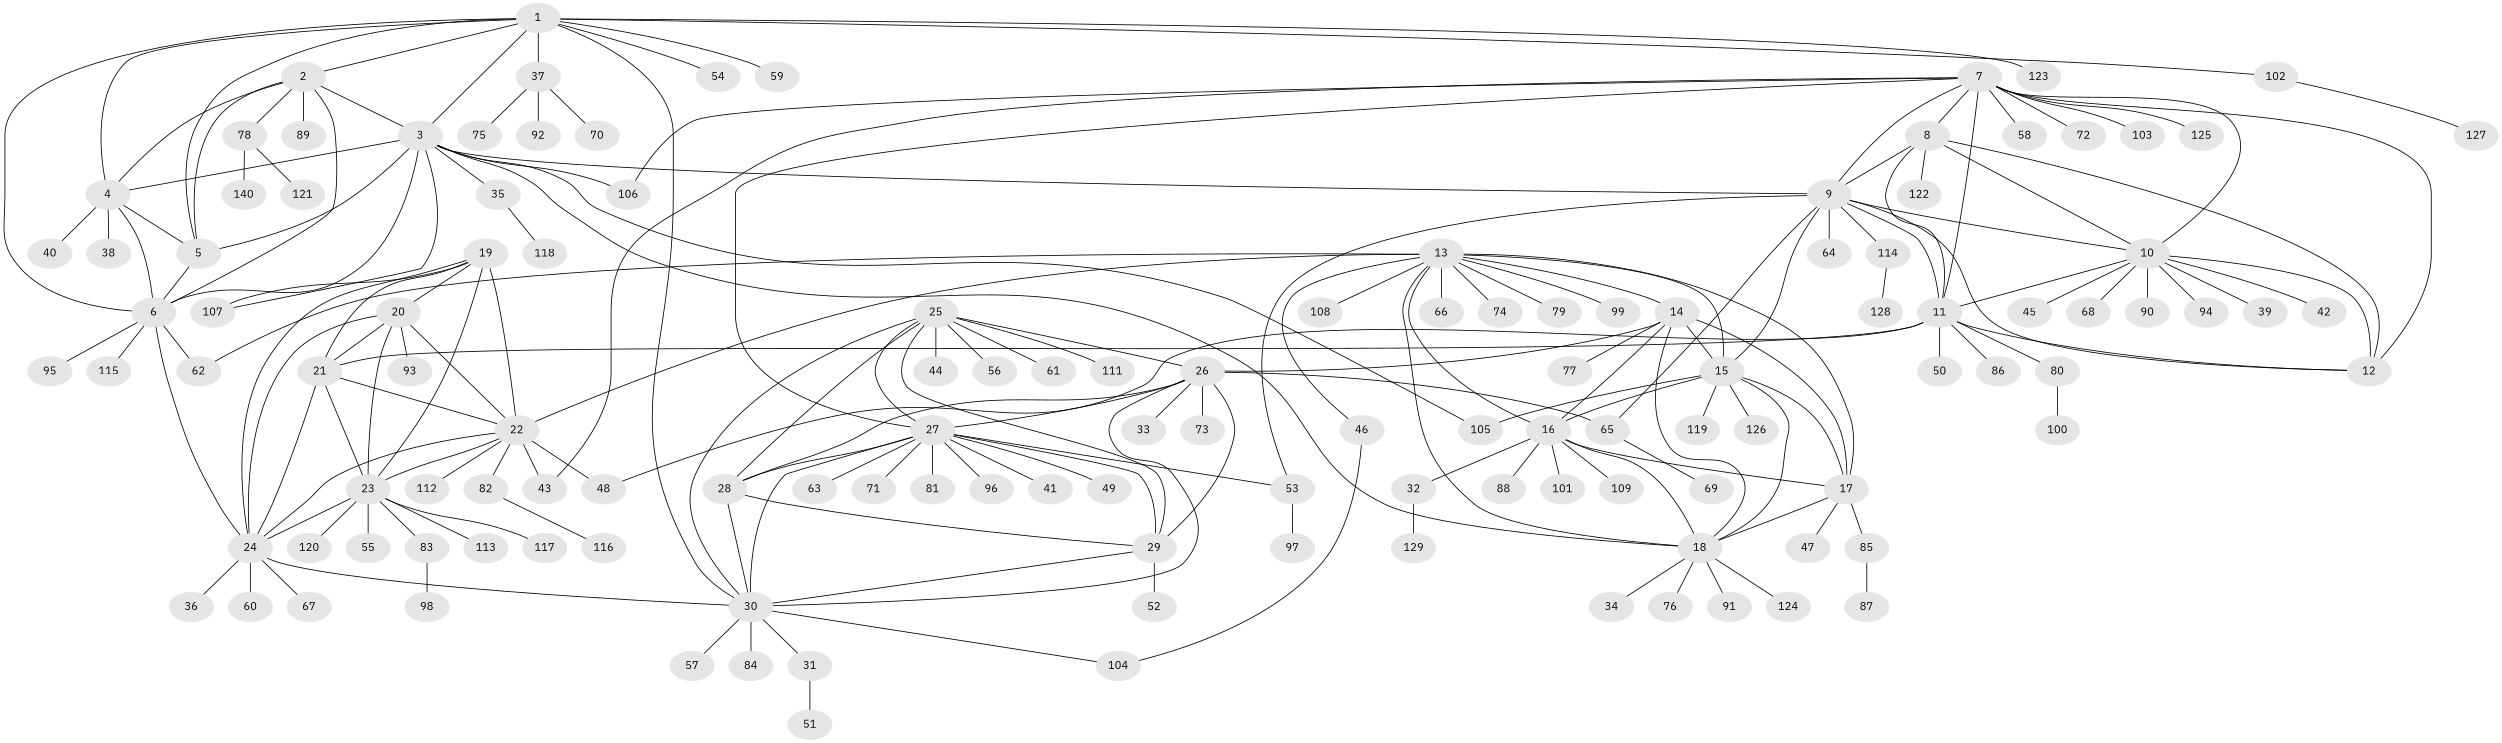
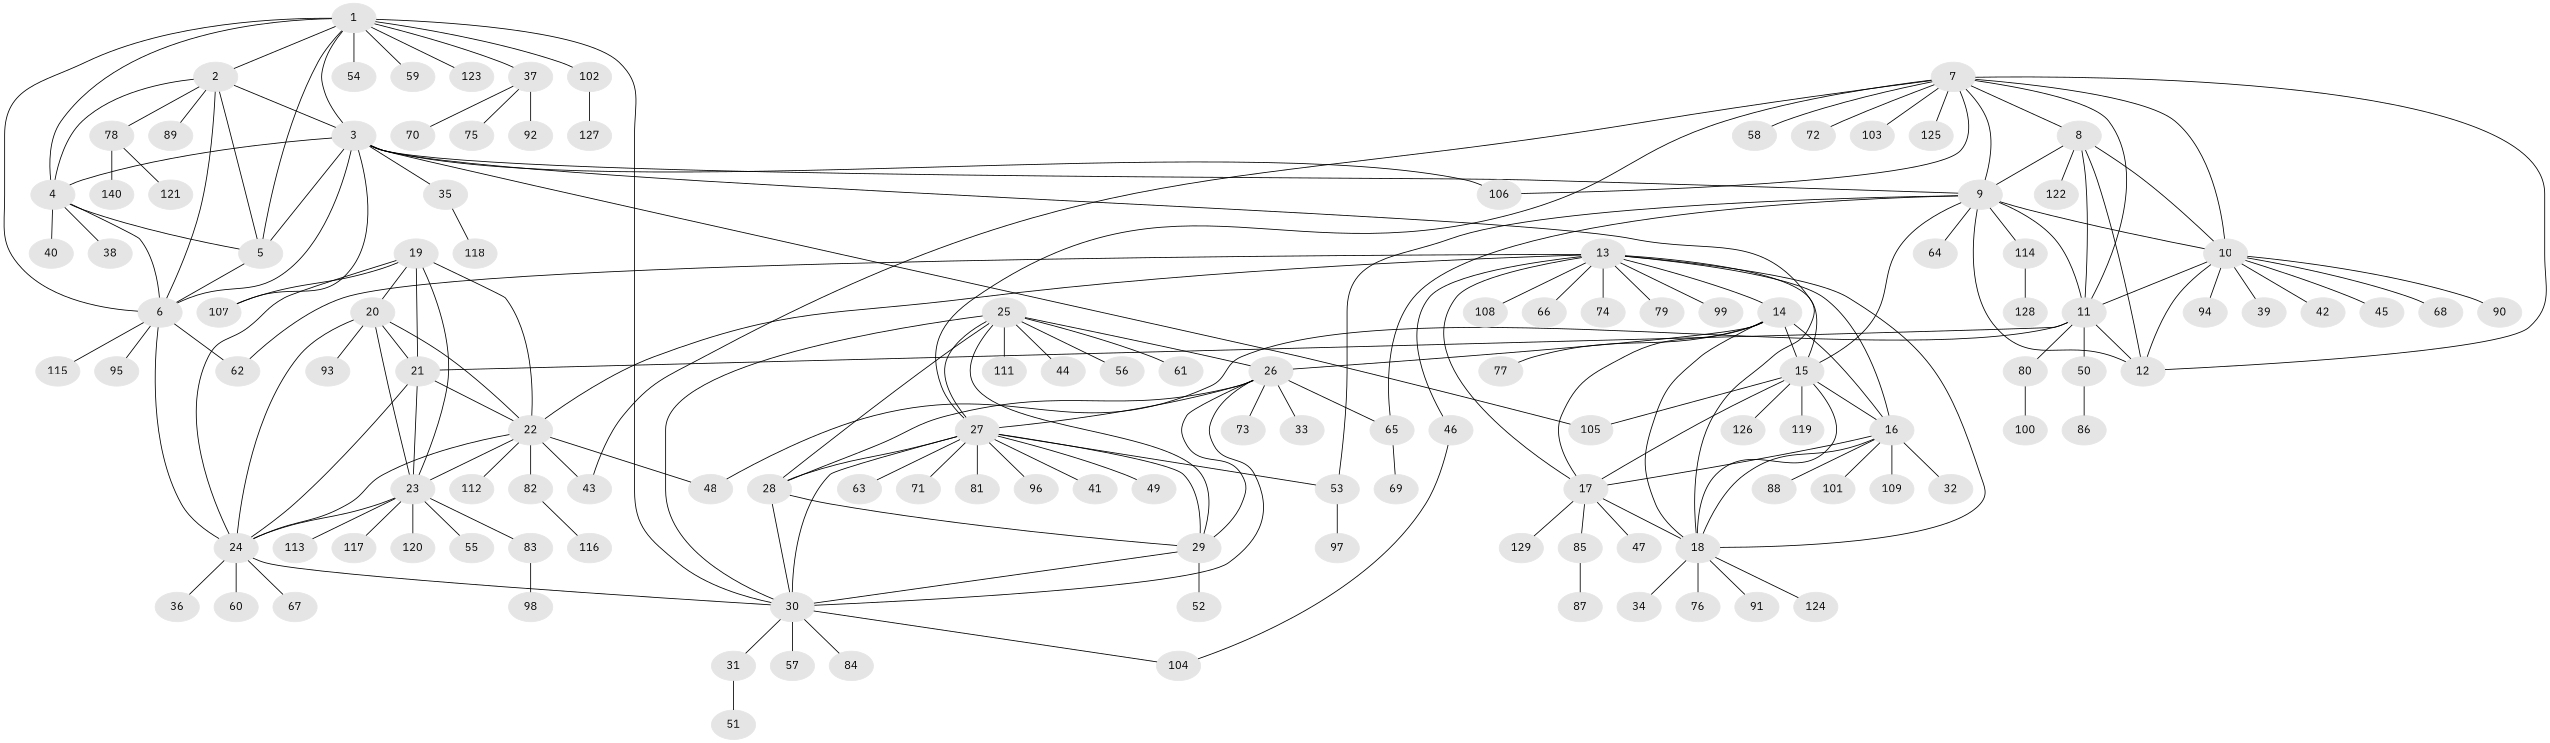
edge "11" -- "86": now "50" -- "86"
edge "32" -- "129": now "17" -- "129"
